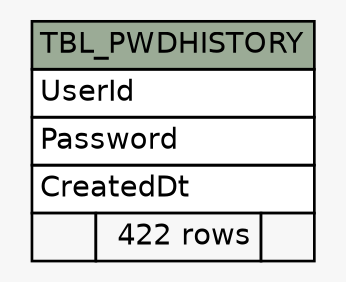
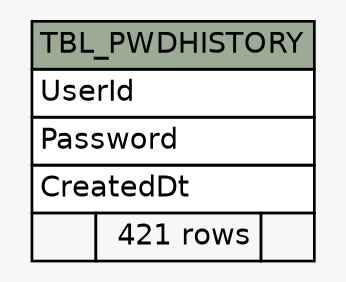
node "TBL_PWDHISTORY": text "422 rows" -> "421 rows"
